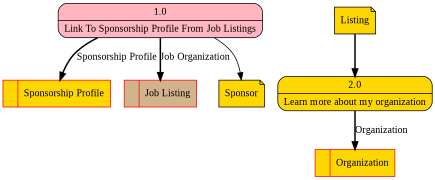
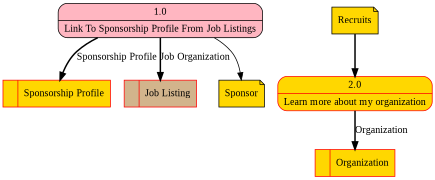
node "Listing": label "Listing" -> "Recruits"
node "2.0": color black -> red
